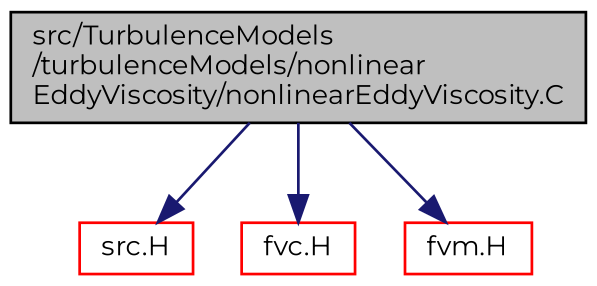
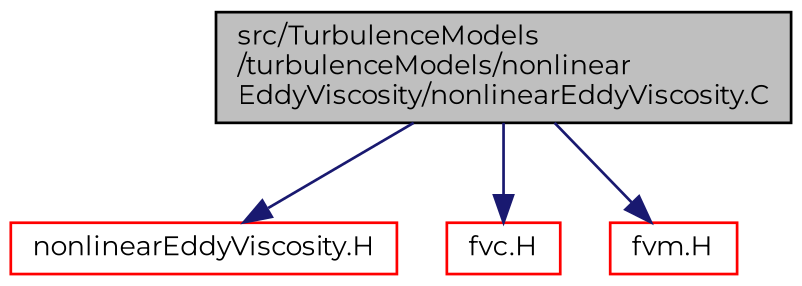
node "src.H": label "src.H" -> "nonlinearEddyViscosity.H"
